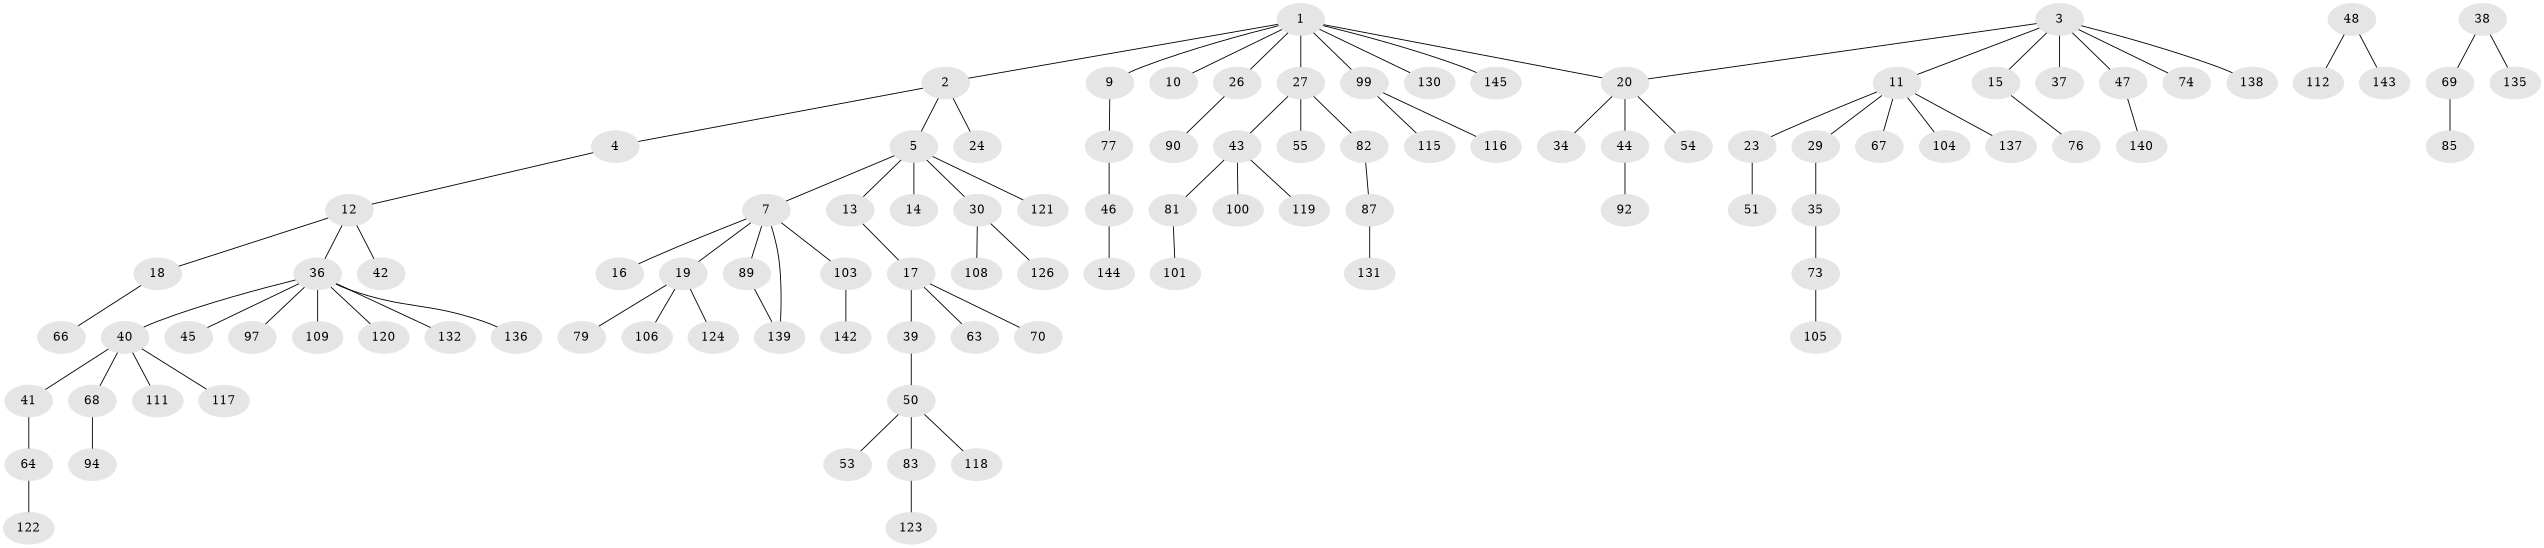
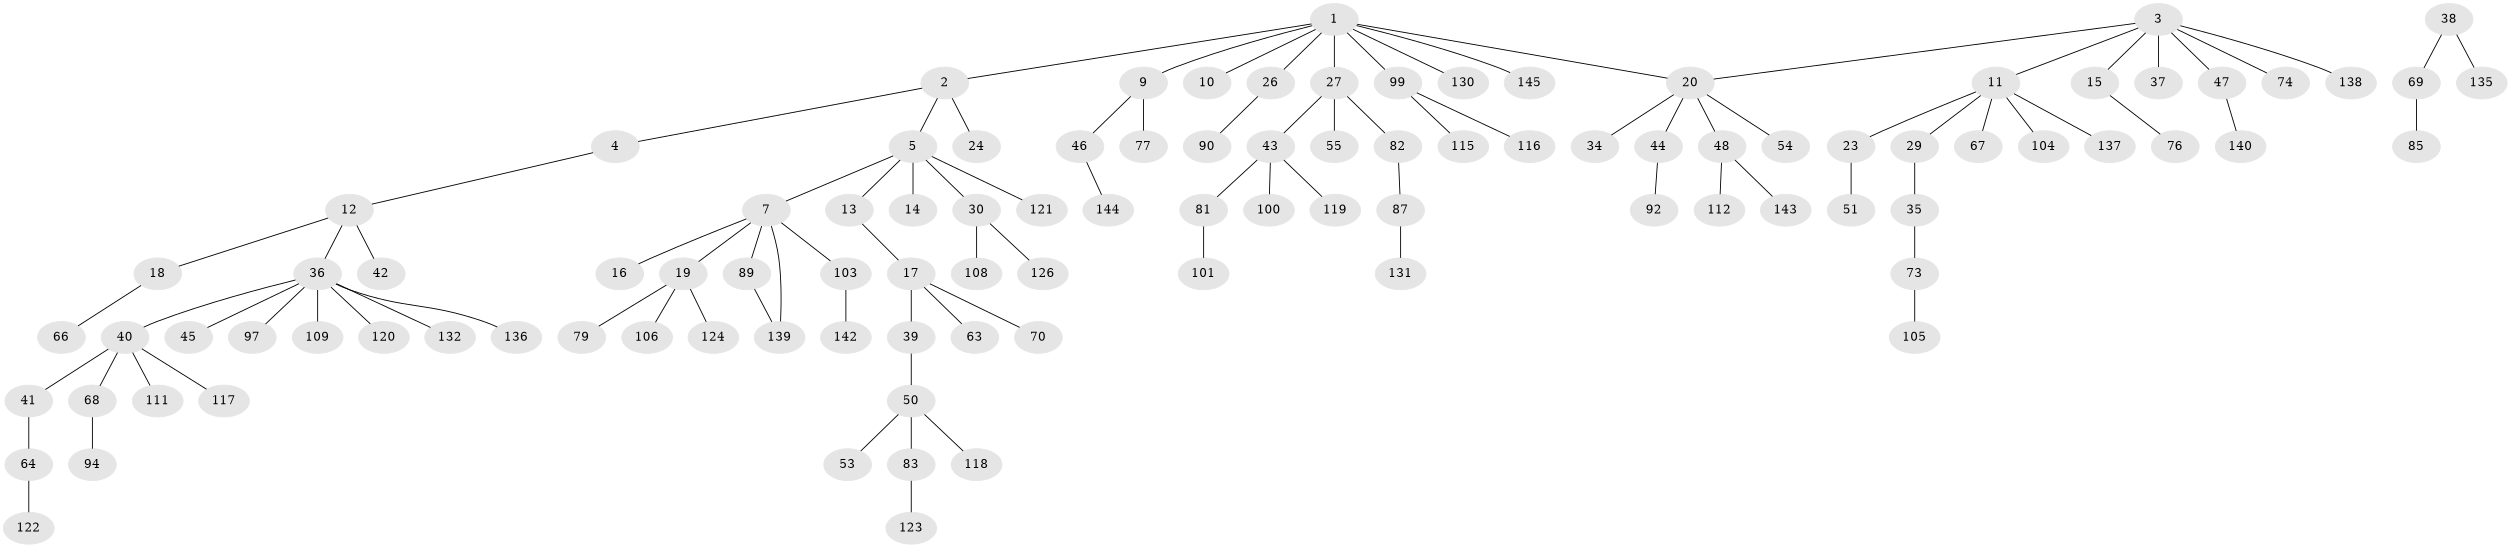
edge "20" -- "48": added
edge "77" -- "46": now "9" -- "46"
